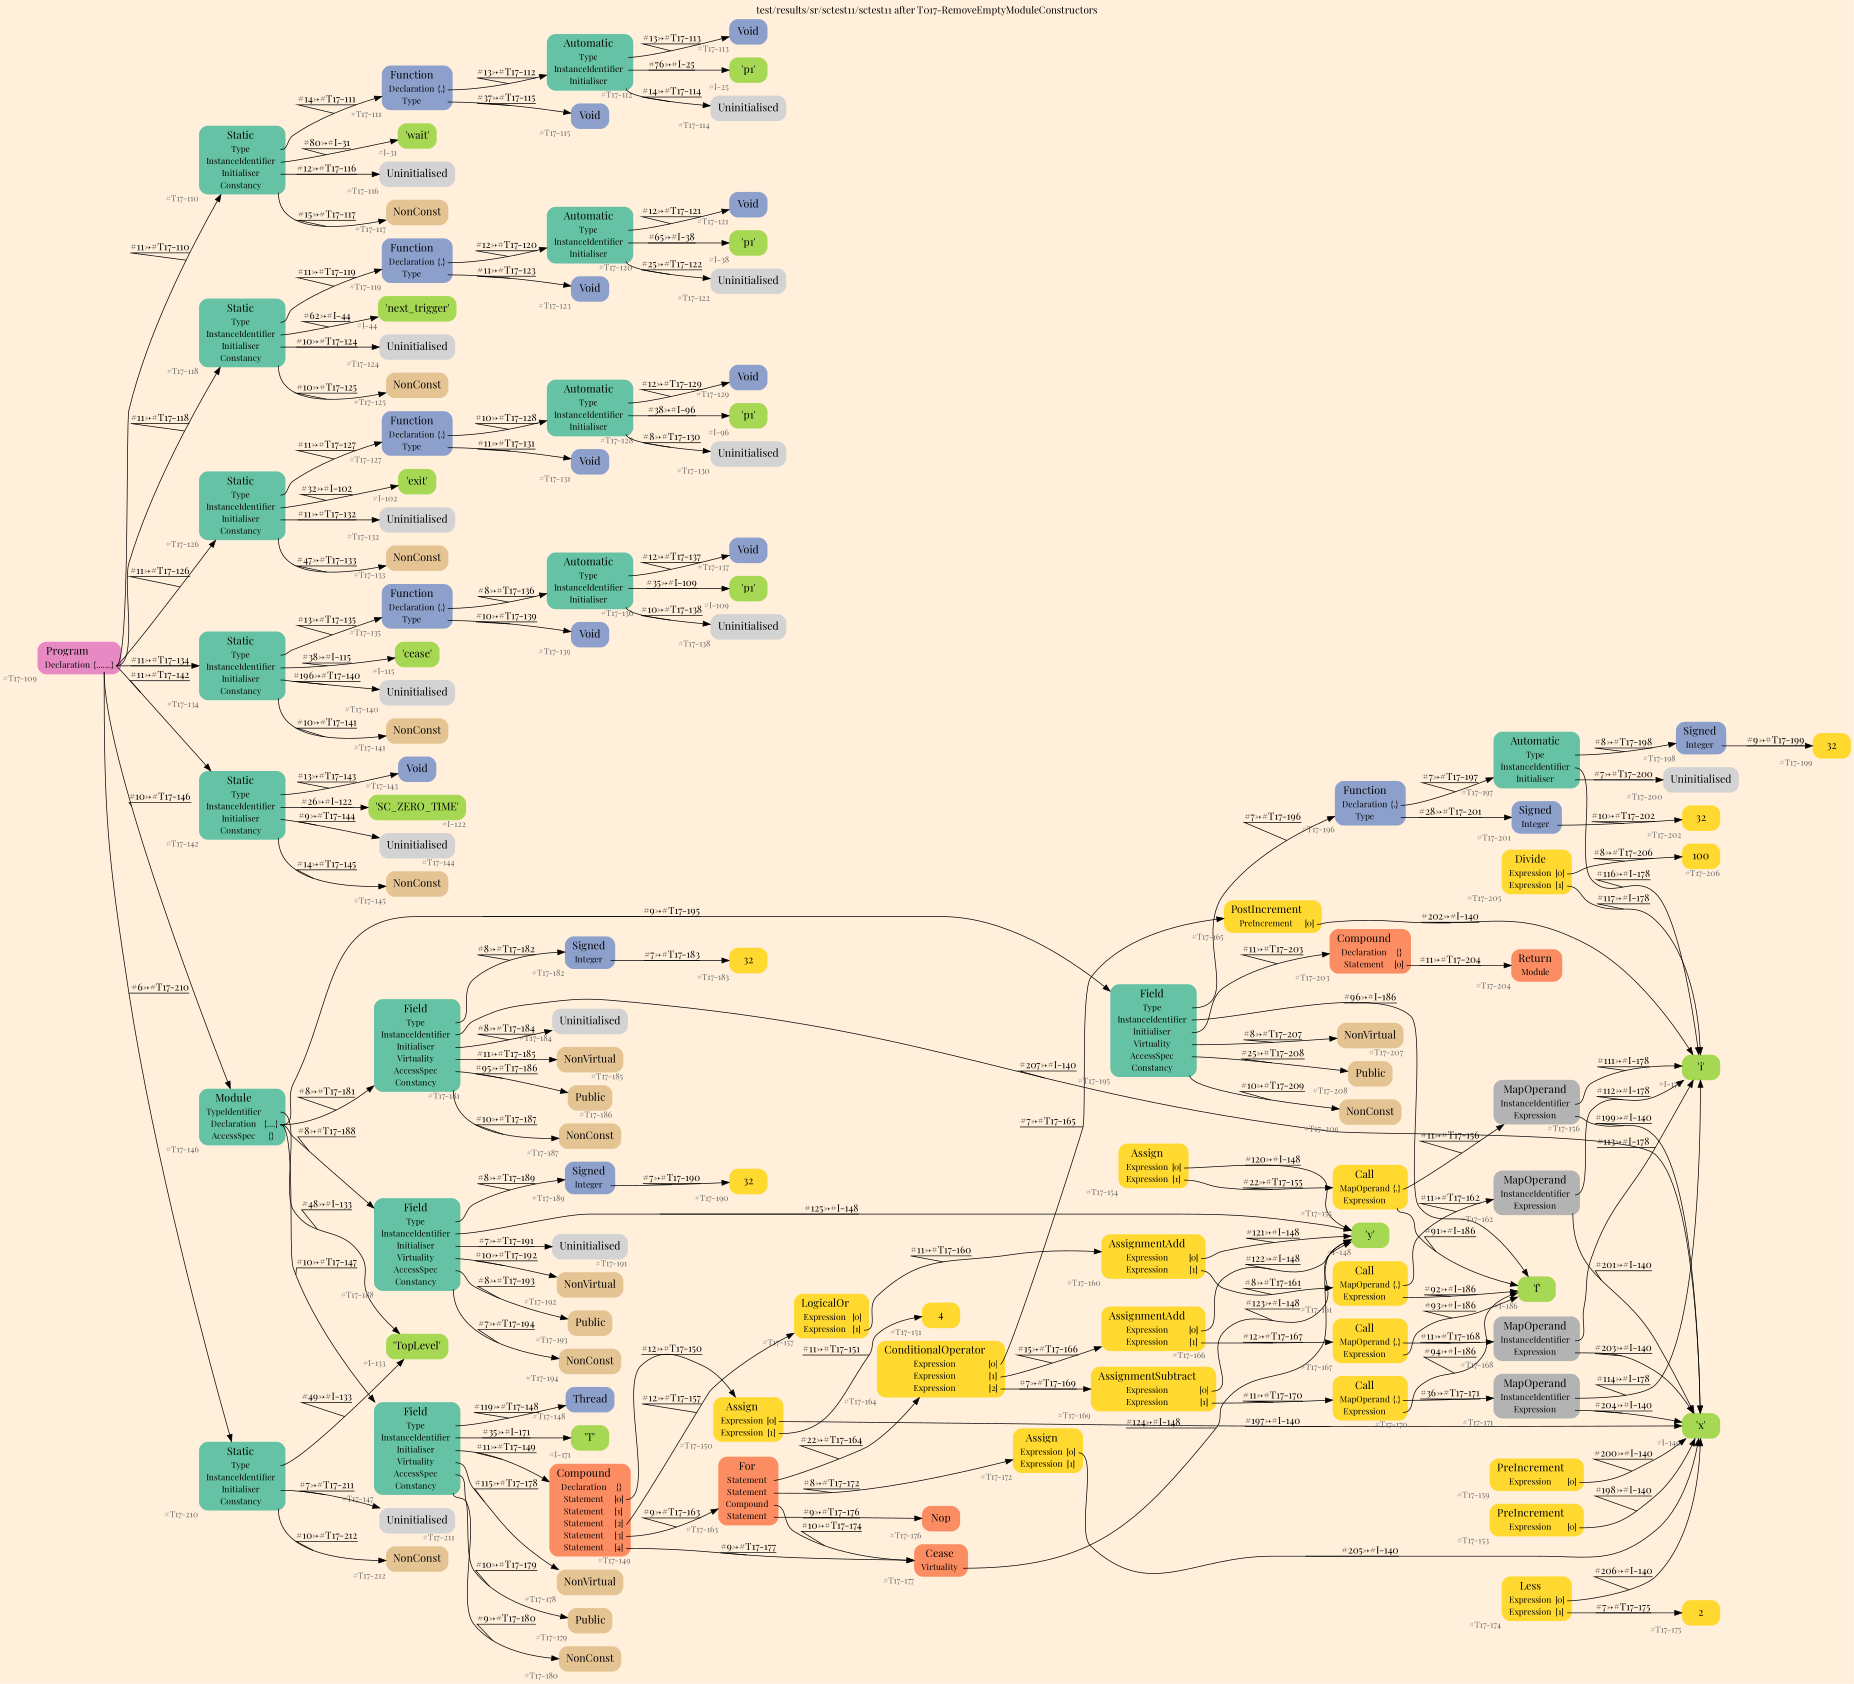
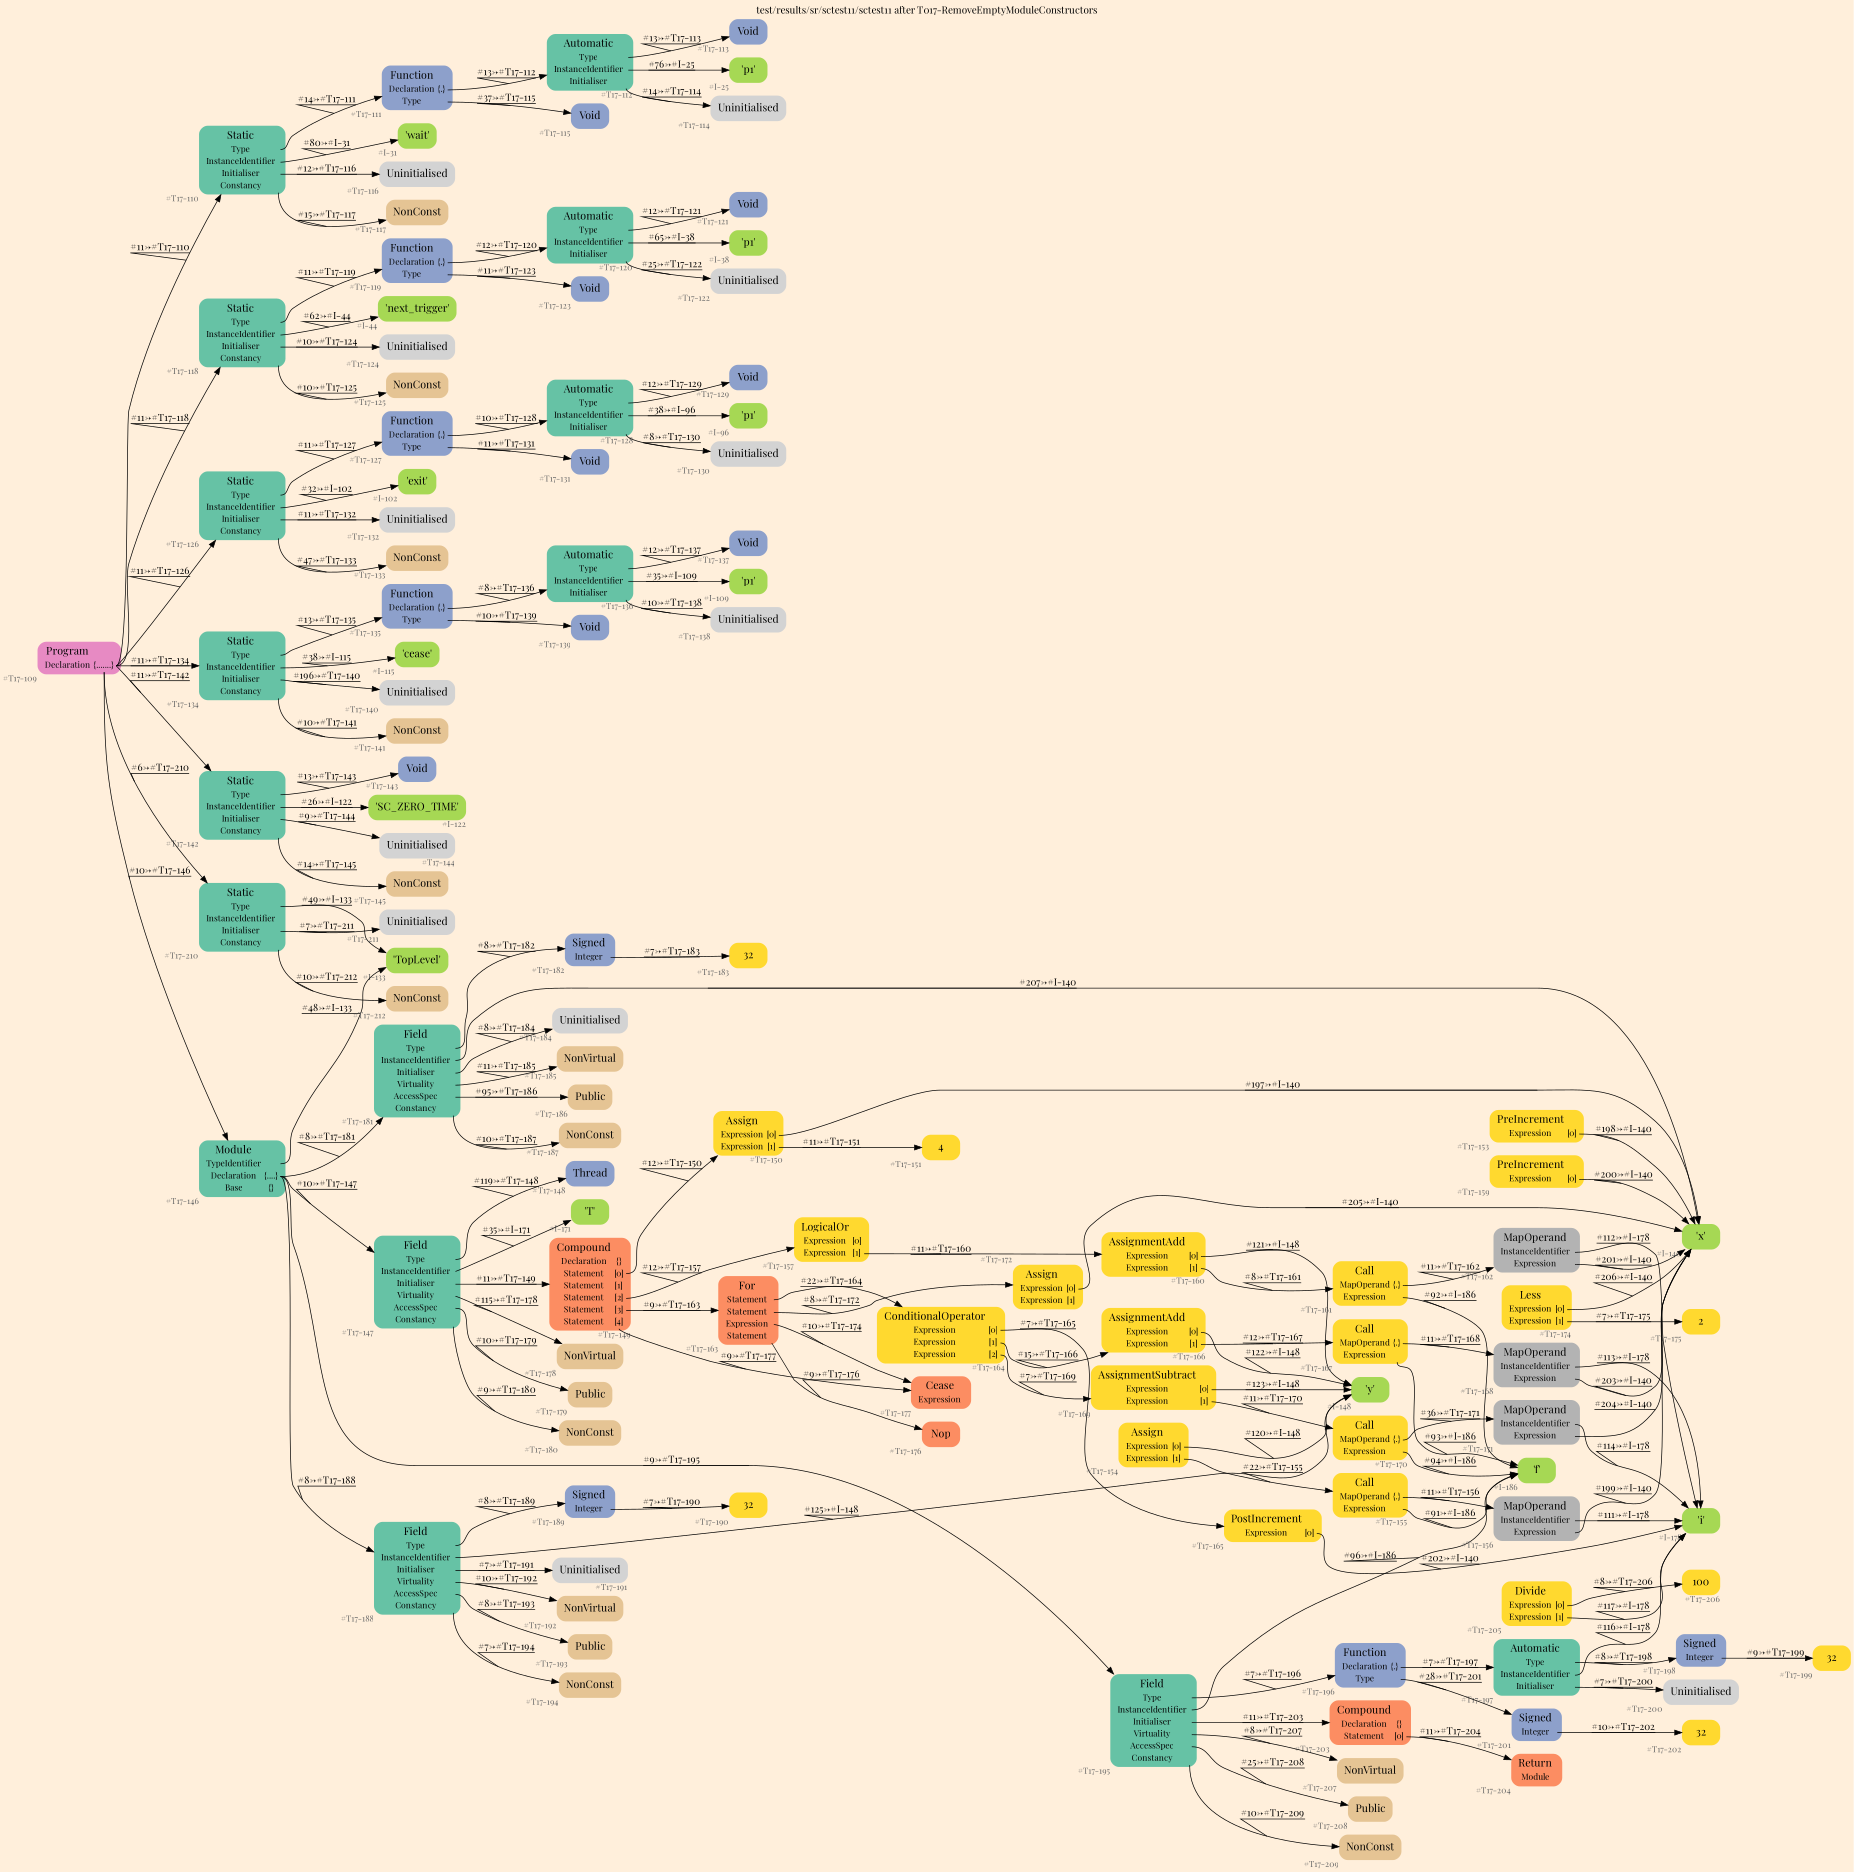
node "PostIncrement": text "PreIncrement" -> "Expression"
node "Module": text "AccessSpec" -> "Base"
edge "Cease" -> "'y'": removed, label "#124->#I-148"
node "For": text "Compound" -> "Expression"
node "Cease": text "Virtuality" -> "Expression"
